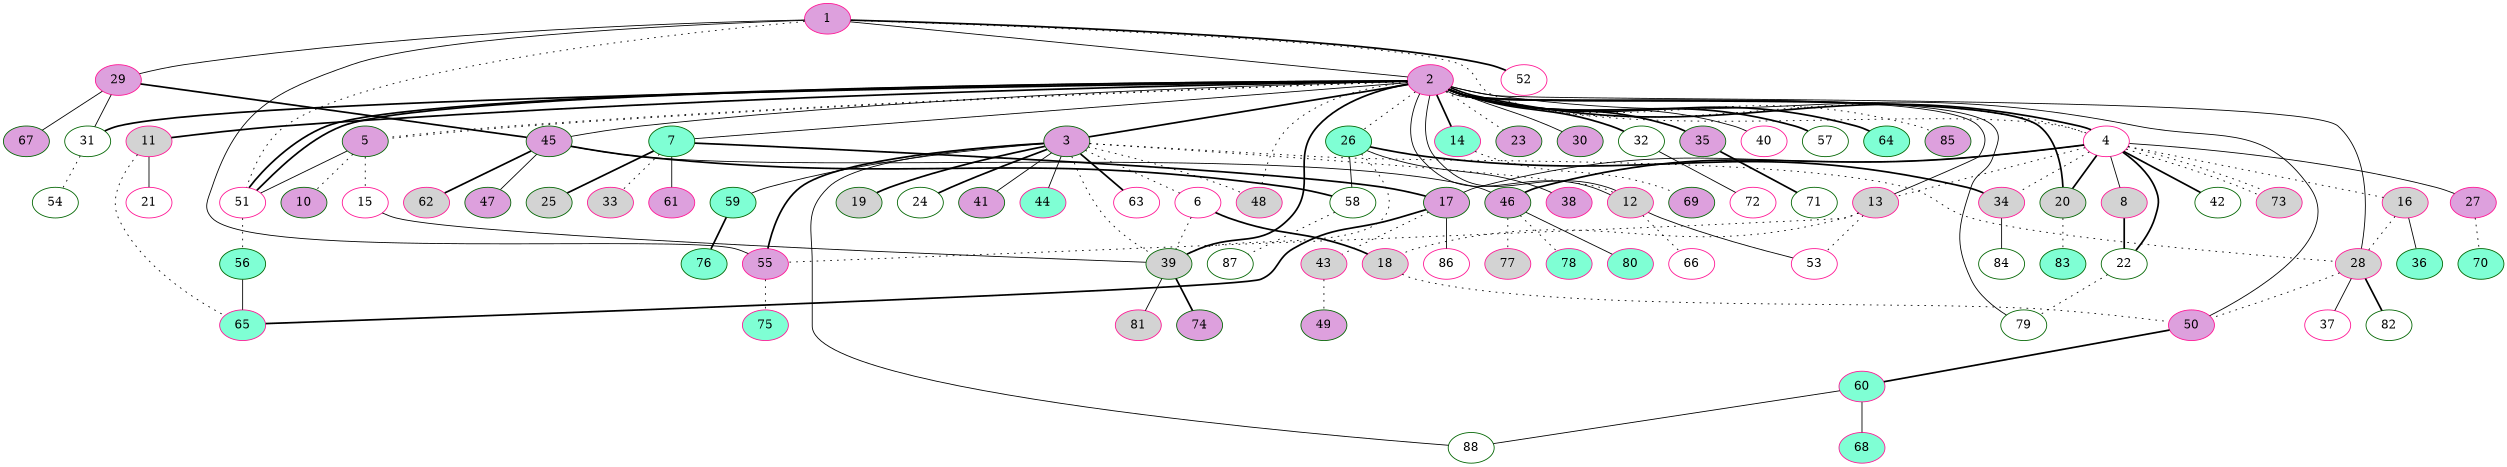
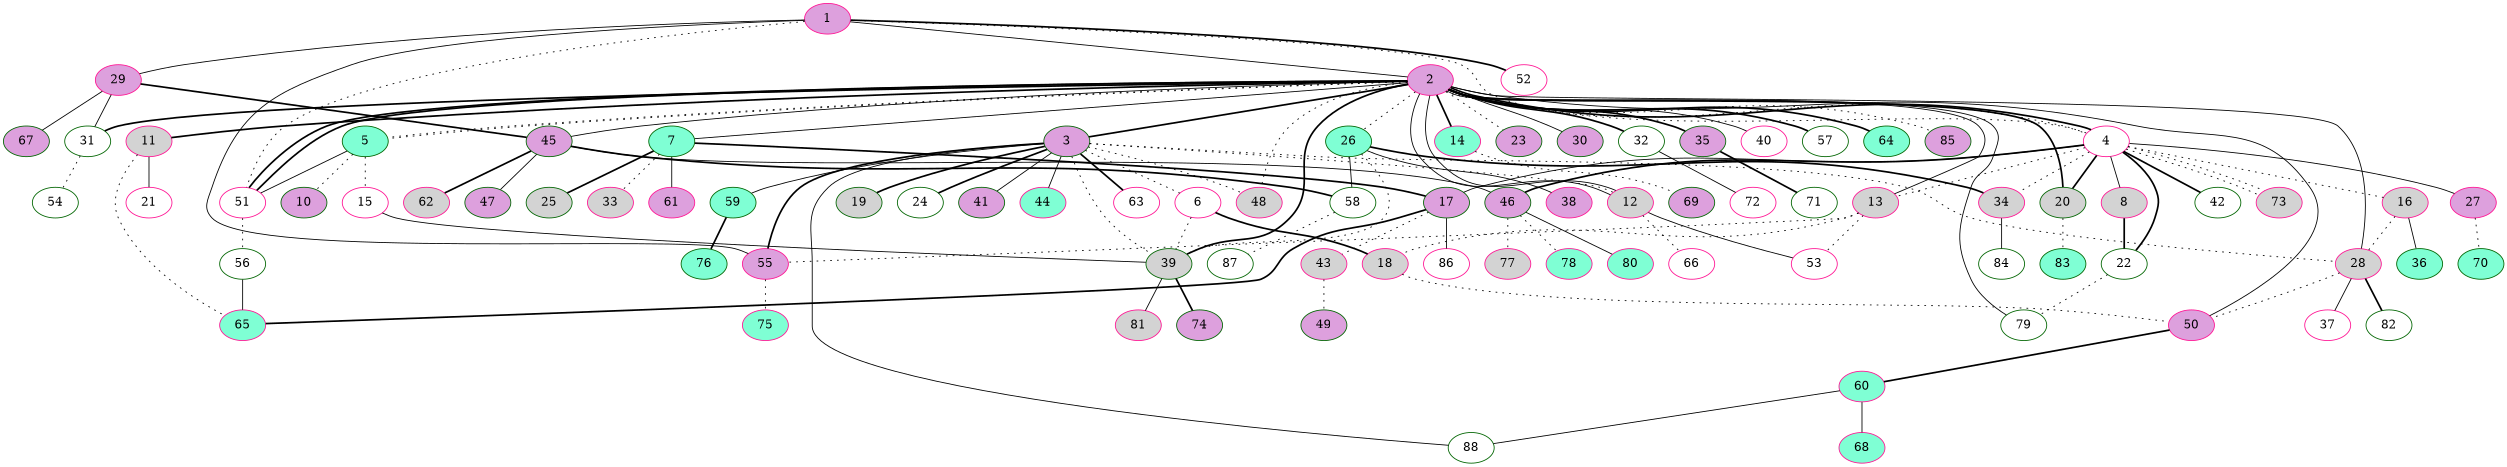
node "5": fillcolor plum -> aquamarine
node "56": fillcolor aquamarine -> white
